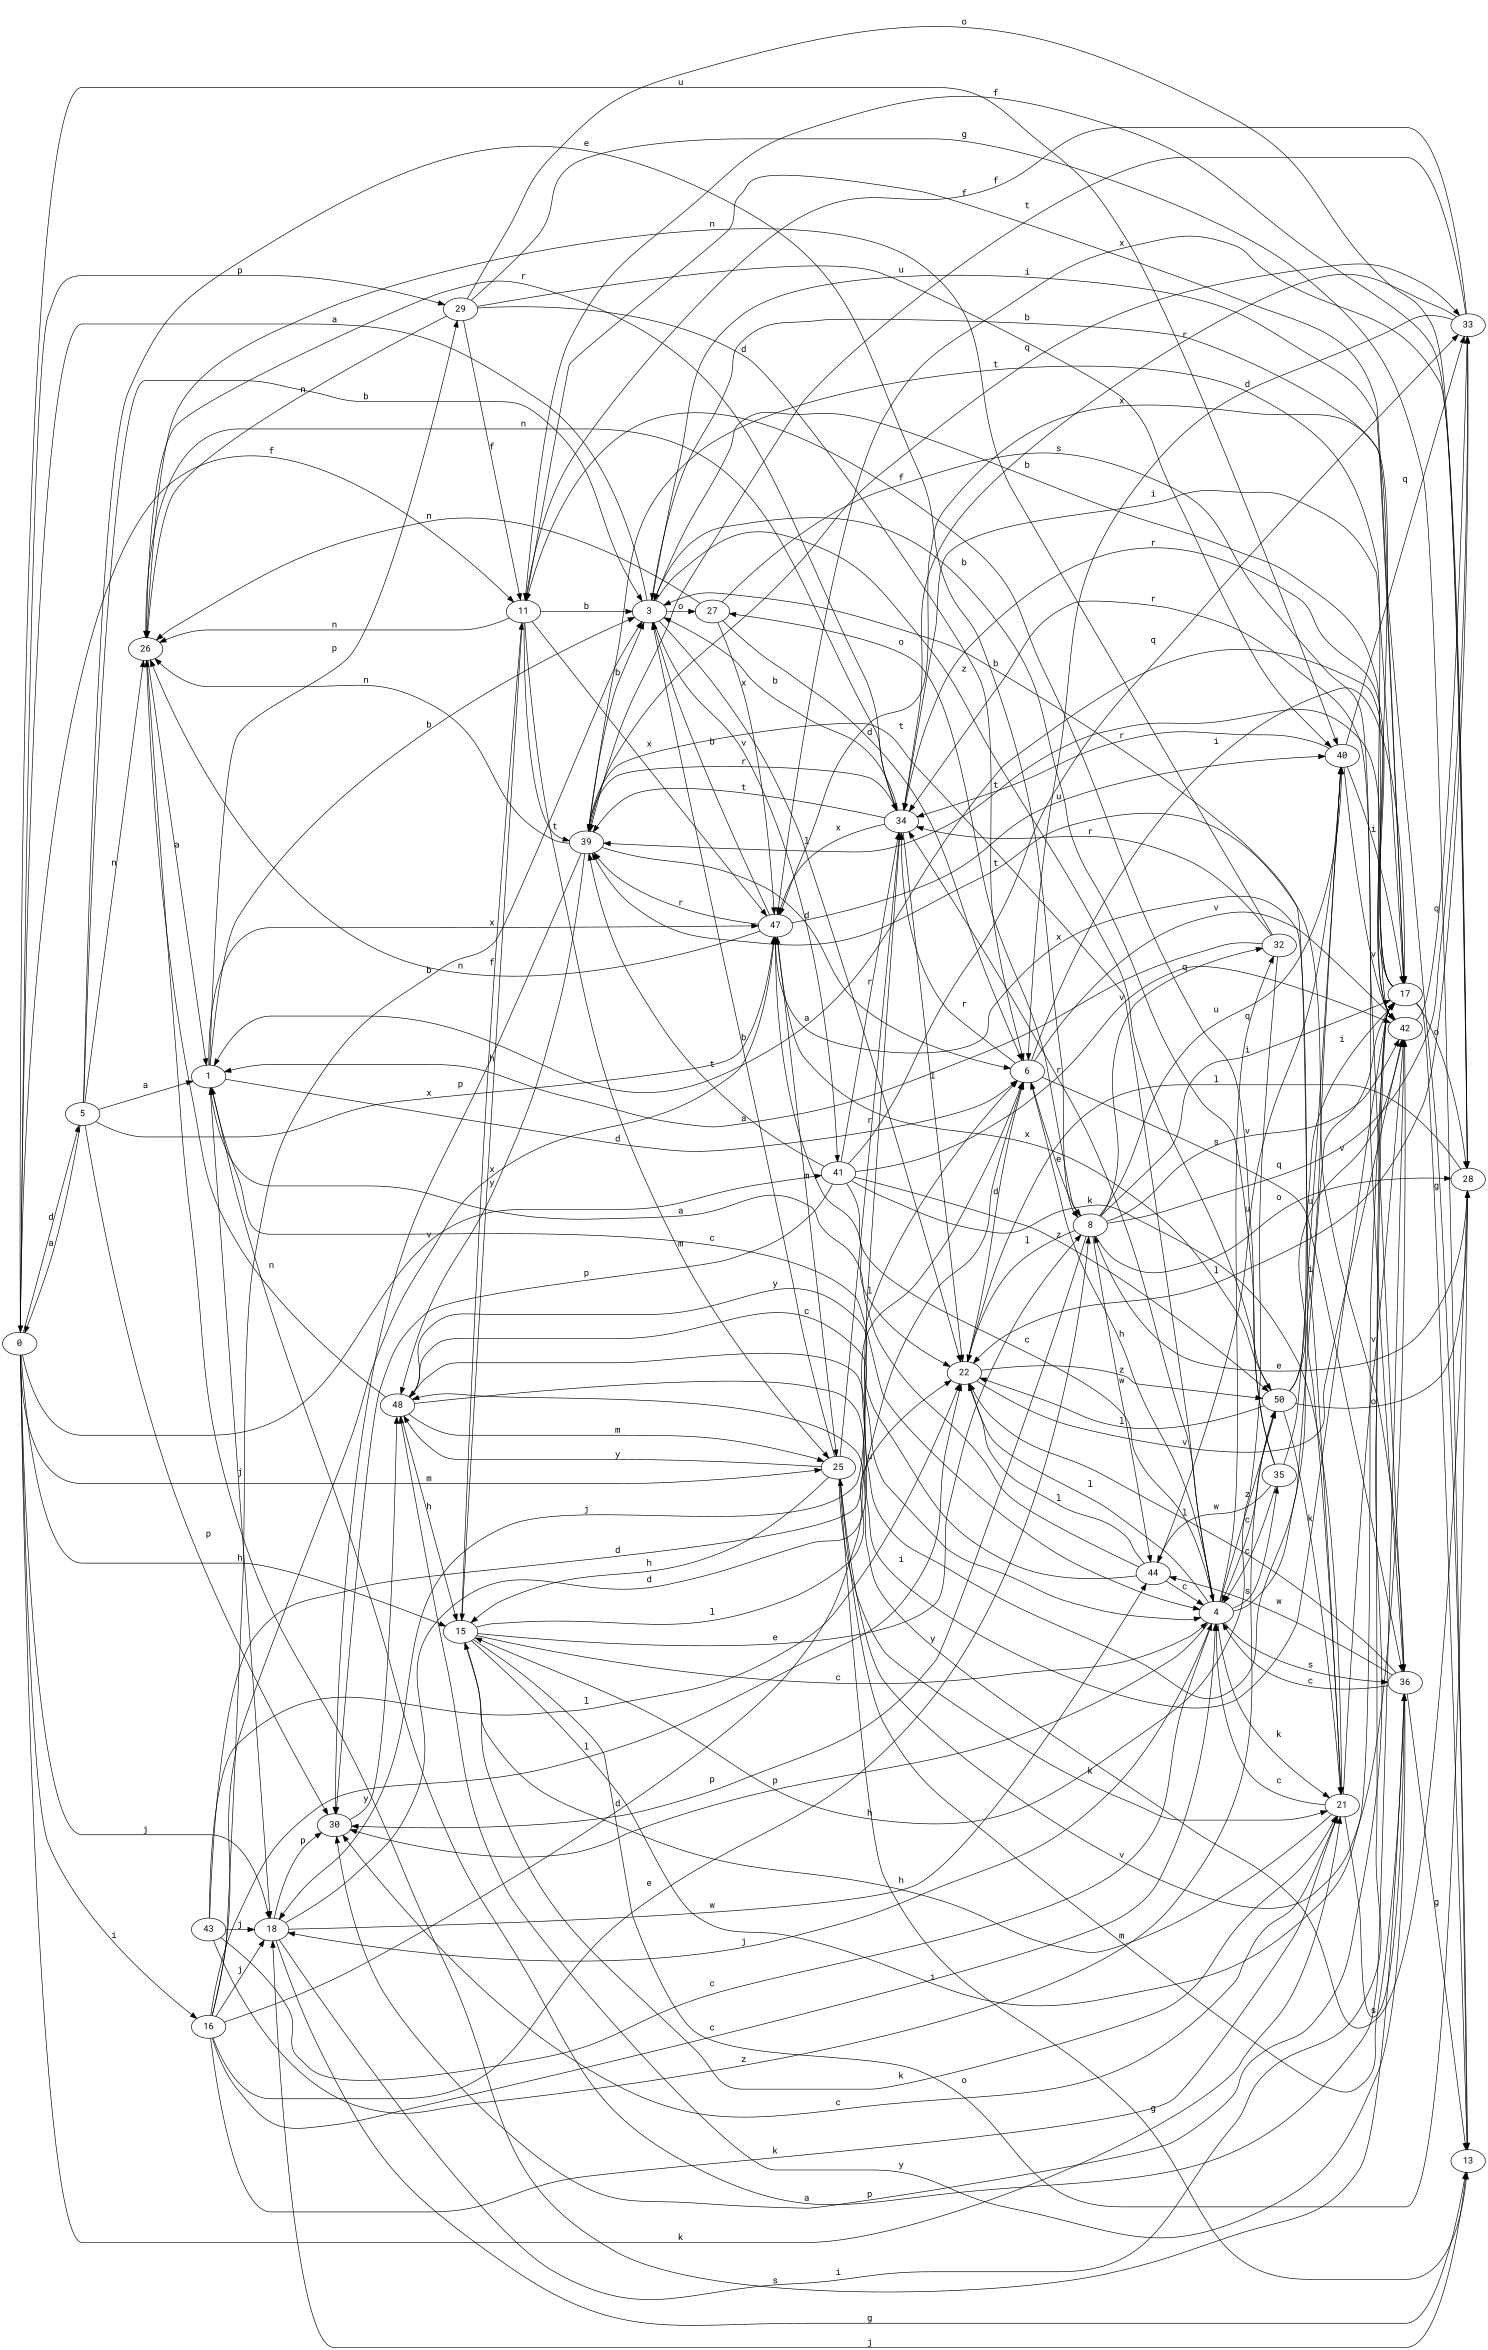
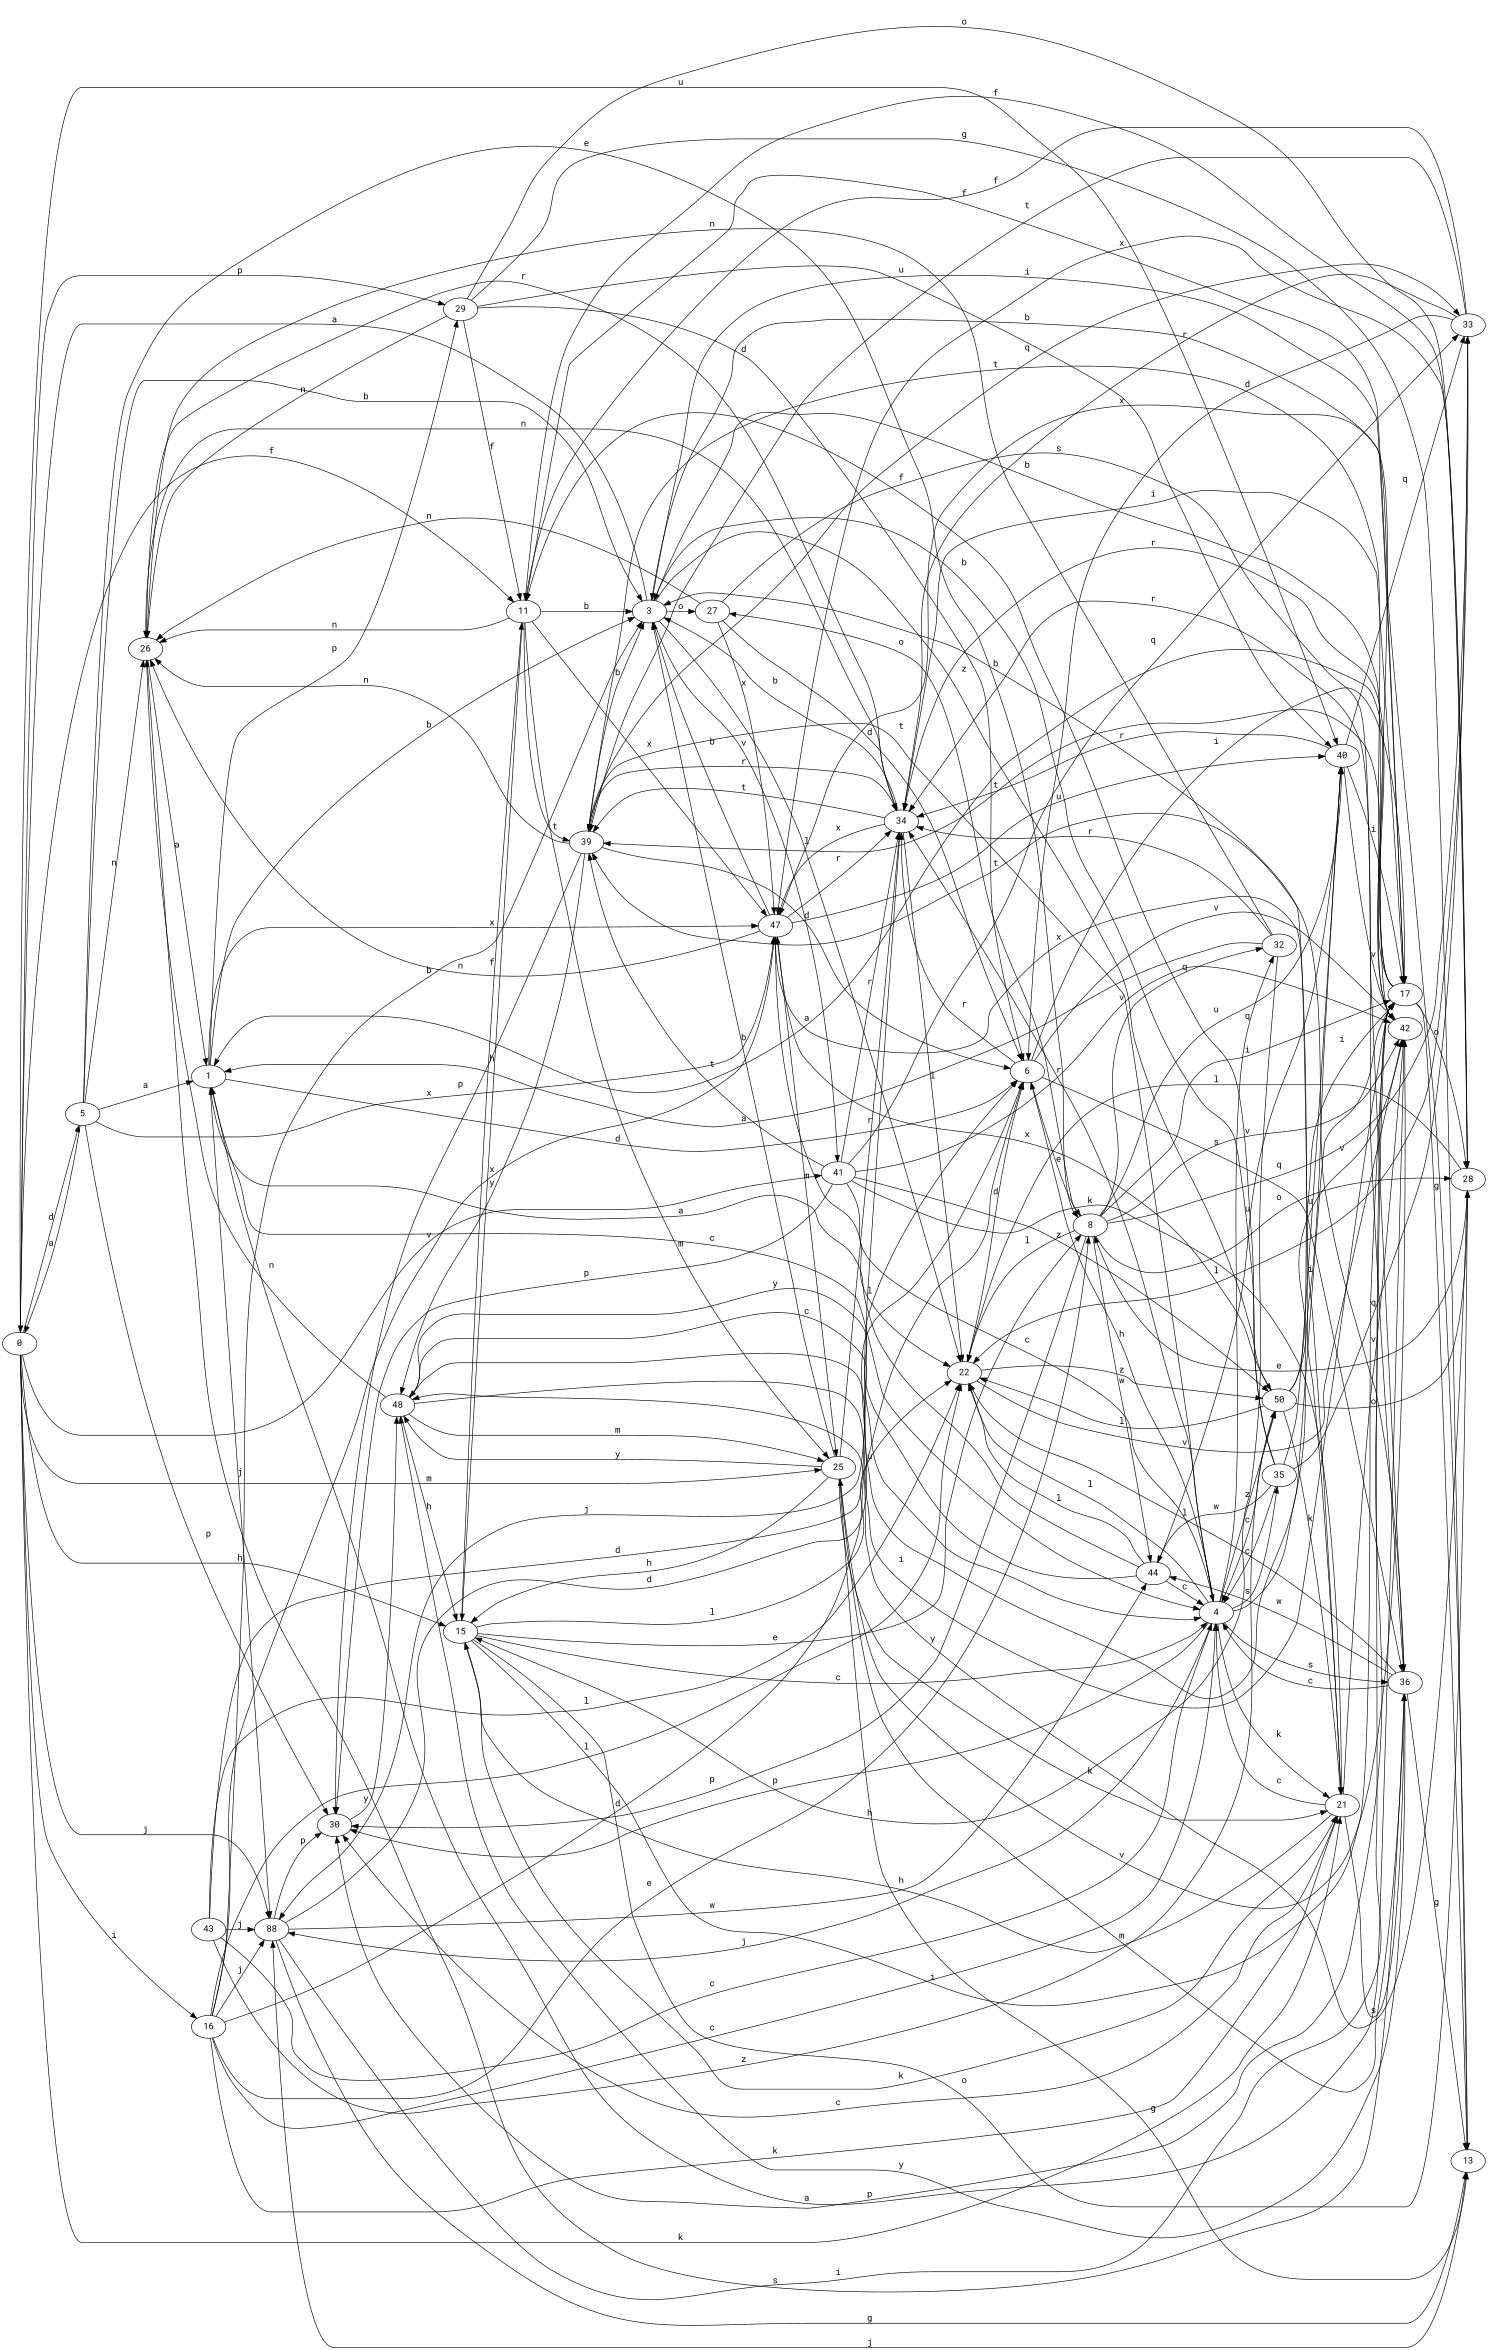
edge "42" -> "33": now "35" -> "33"
edge "47" -> "39": now "47" -> "34"
node "18": label "18" -> "88"
